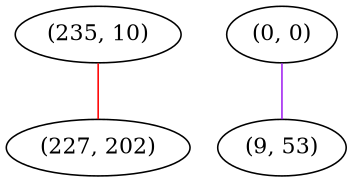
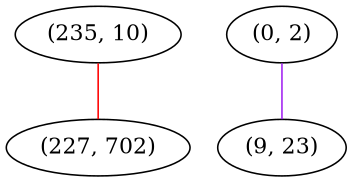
node "(0, 0)": label "(0, 0)" -> "(0, 2)"
node "(227, 202)": label "(227, 202)" -> "(227, 702)"
node "(9, 53)": label "(9, 53)" -> "(9, 23)"
